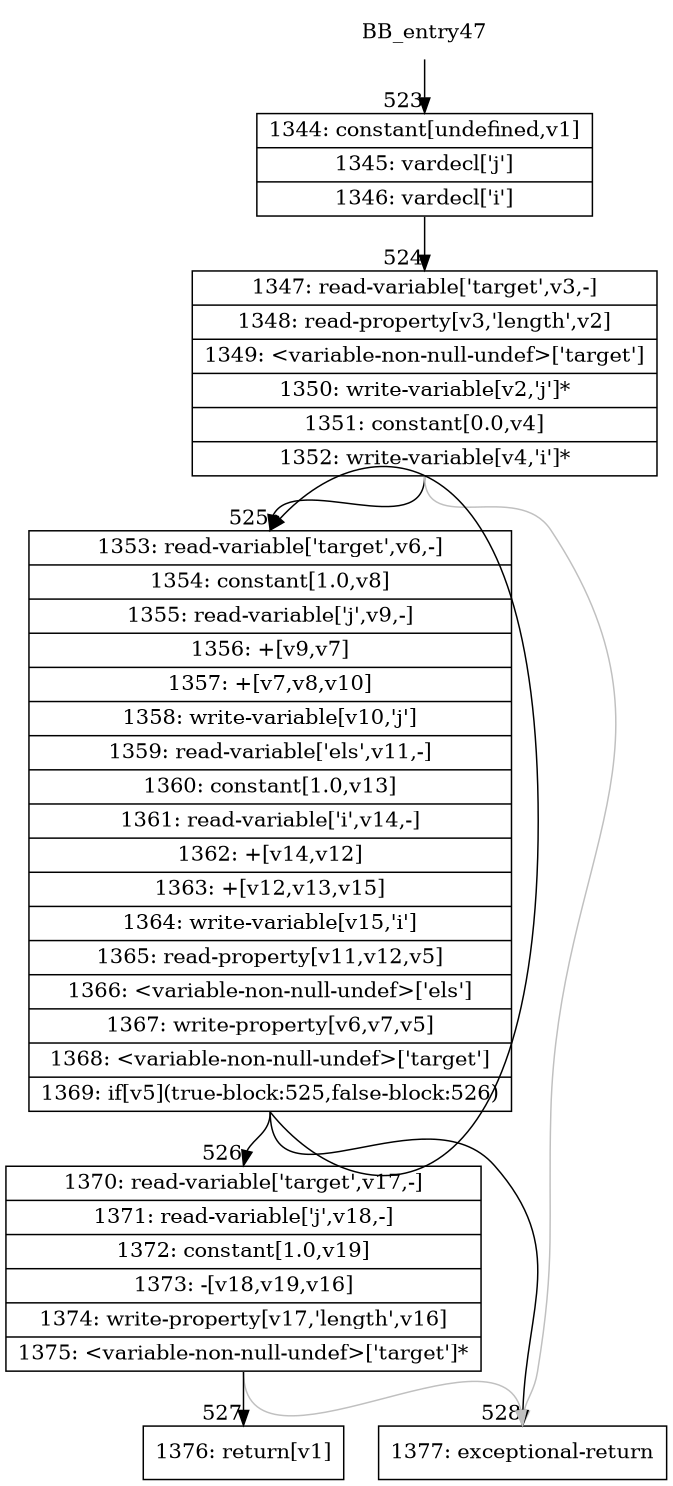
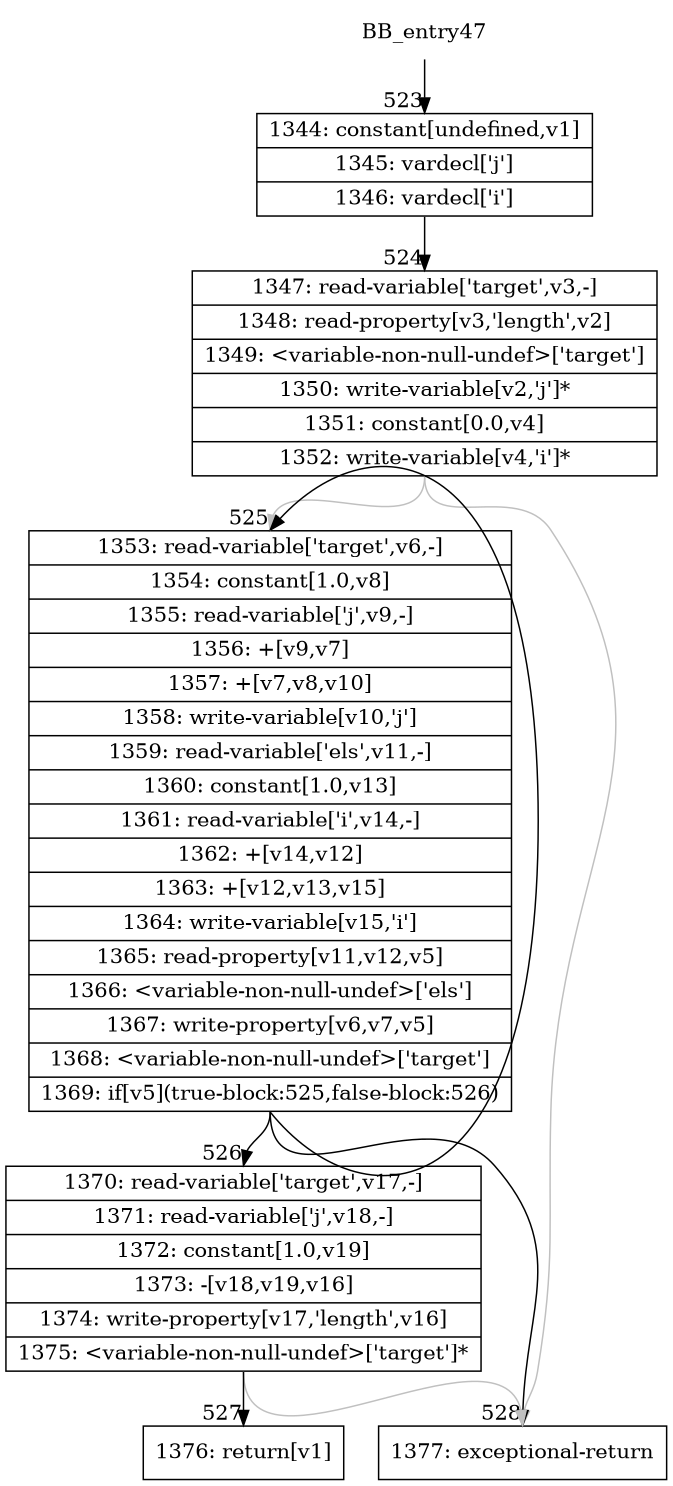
edge "1347: read-variable['target',v3,-]" -> "1353: read-variable['target',v6,-]": color black -> gray
